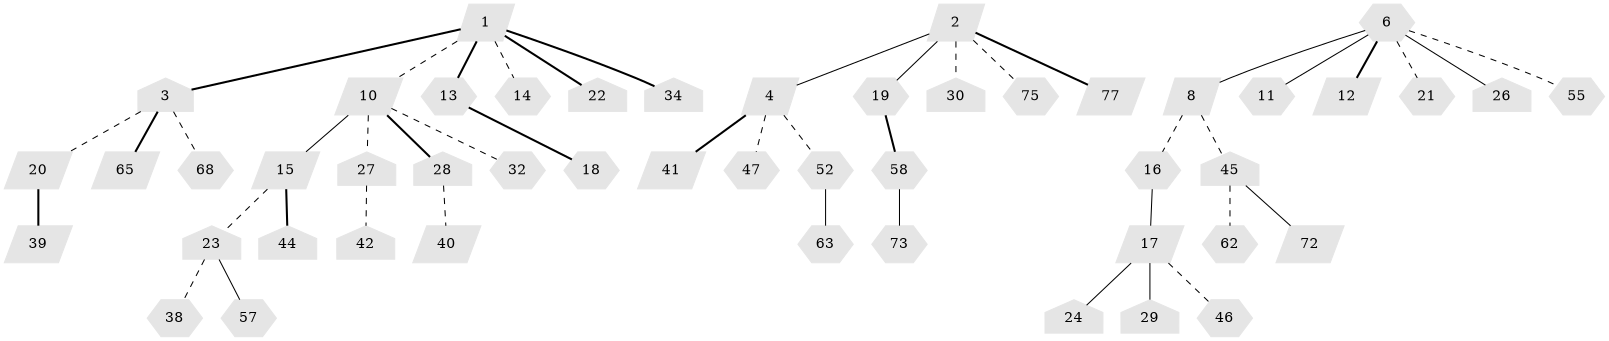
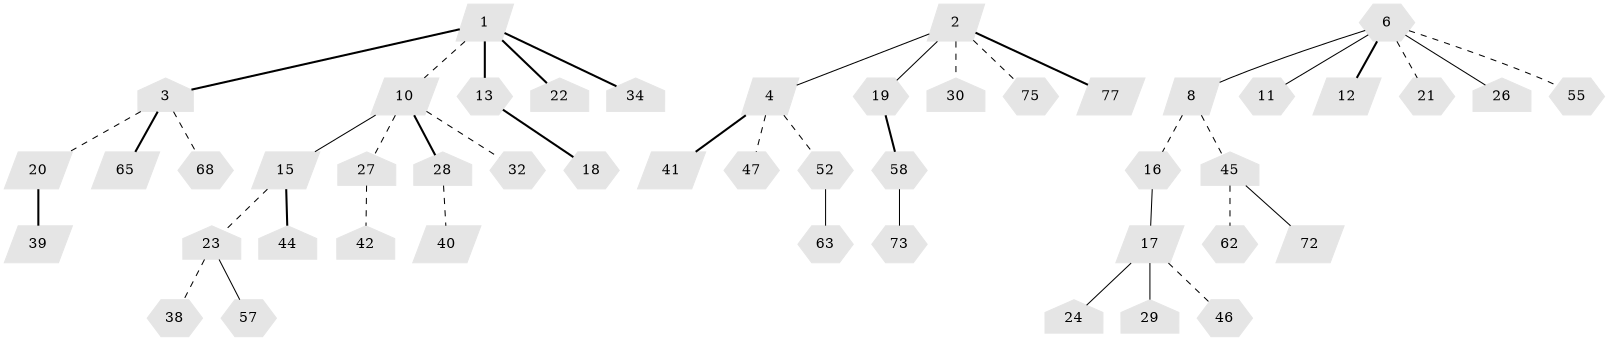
node "14": removed
